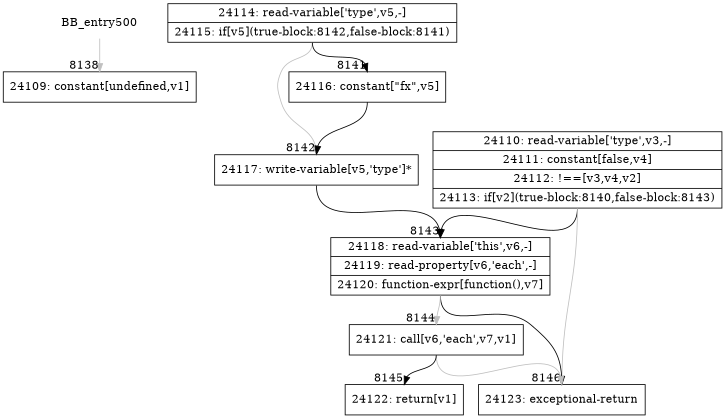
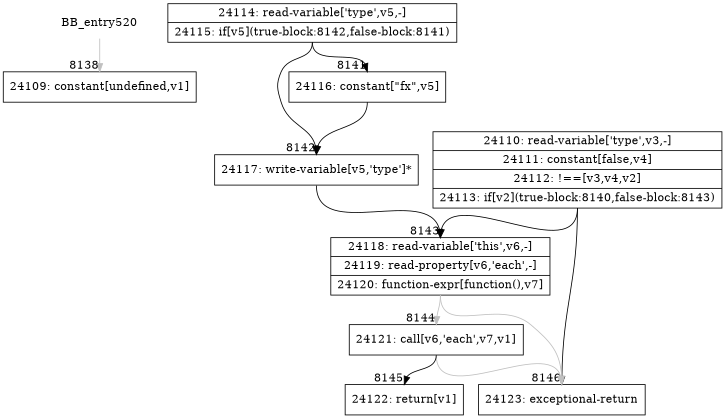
node "BB_entry500": label "BB_entry500" -> "BB_entry520"
edge "24114: read-variable['type',v5,-]" -> "24117: write-variable[v5,'type']*": color gray -> black
edge "24110: read-variable['type',v3,-]" -> "24123: exceptional-return": color gray -> black
edge "24118: read-variable['this',v6,-]" -> "24123: exceptional-return": color black -> gray
